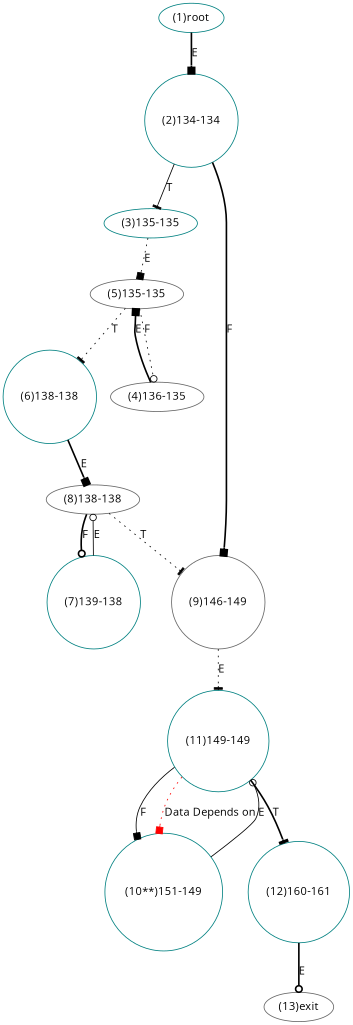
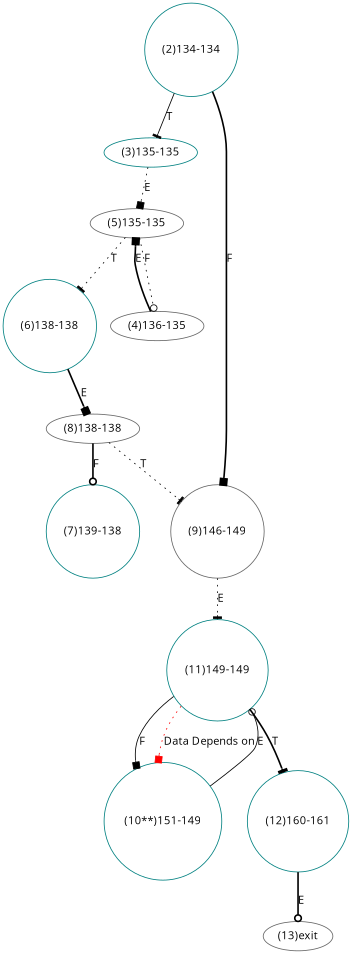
node "(1)root": removed
edge "(7)139-138" -> "(8)138-138": removed, label "E"
